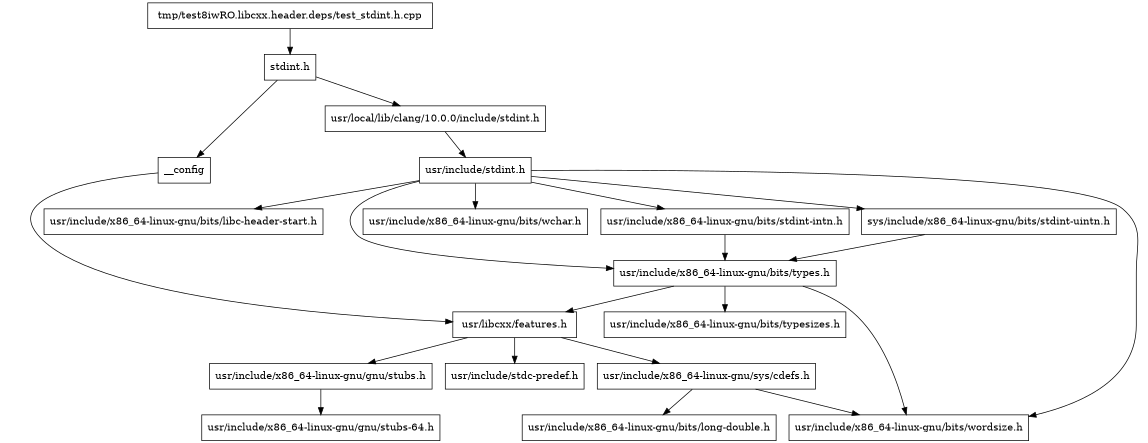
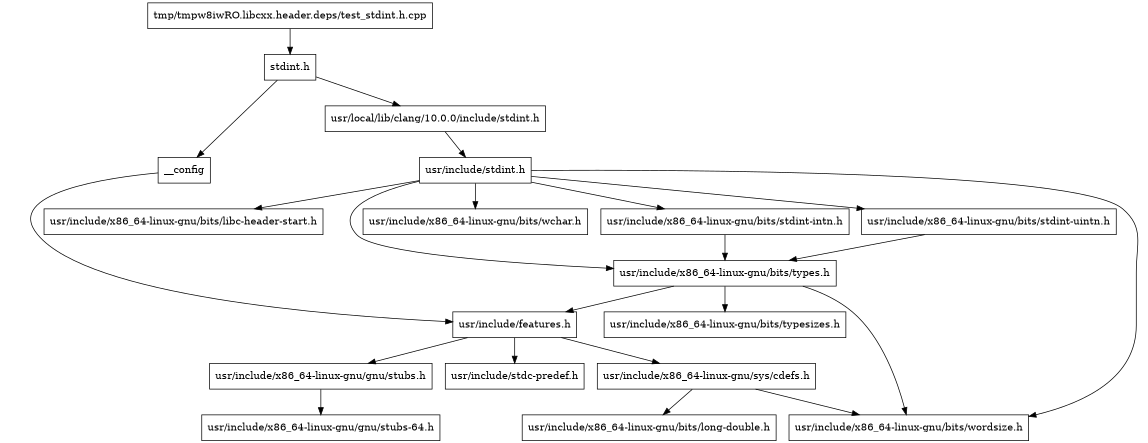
node "tmp/test8iwRO.libcxx.header.deps/test_stdint.h.cpp": label "tmp/test8iwRO.libcxx.header.deps/test_stdint.h.cpp" -> "tmp/tmpw8iwRO.libcxx.header.deps/test_stdint.h.cpp"
node "sys/include/x86_64-linux-gnu/bits/stdint-uintn.h": label "sys/include/x86_64-linux-gnu/bits/stdint-uintn.h" -> "usr/include/x86_64-linux-gnu/bits/stdint-uintn.h"
node "usr/libcxx/features.h": label "usr/libcxx/features.h" -> "usr/include/features.h"
